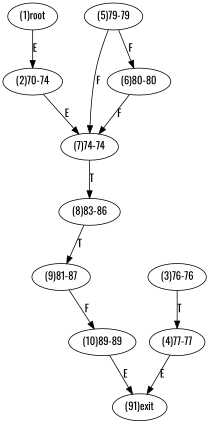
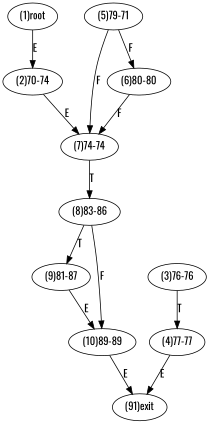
node "(5)79-79": label "(5)79-79" -> "(5)79-71"
edge "(8)83-86" -> "(10)89-89": added, label "F"
edge "(9)81-87" -> "(10)89-89": label "F" -> "E"
